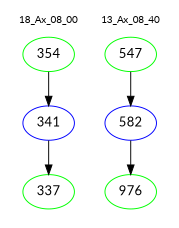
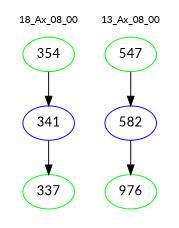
cluster "13_Ax_08_40": label "13_Ax_08_40" -> "13_Ax_08_00"
